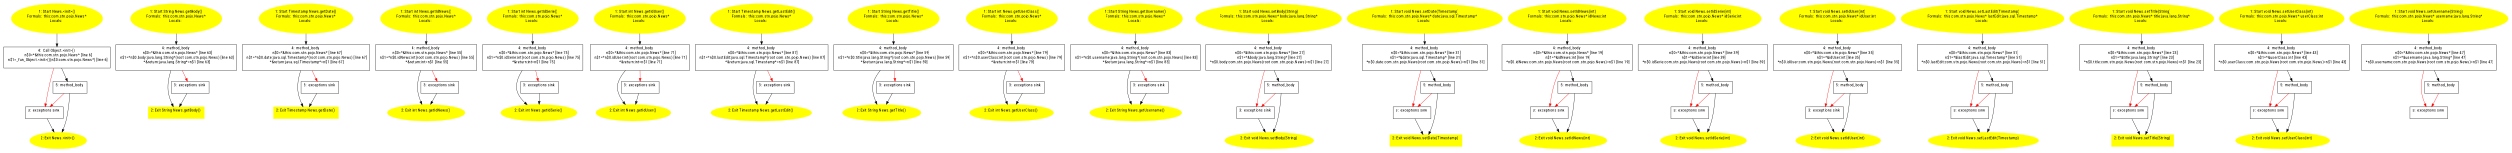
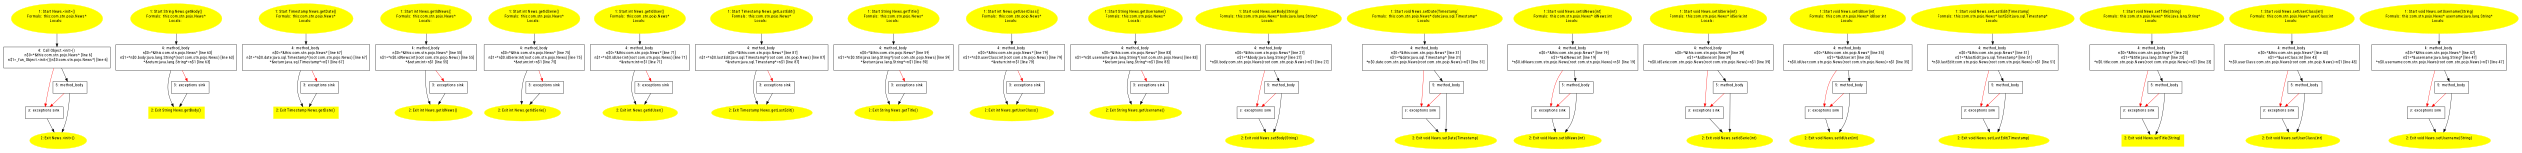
node "2: Exit void News.setDate(Timestamp)": shape box -> ellipse
node "2: Exit void News.setUsername(String)": added
